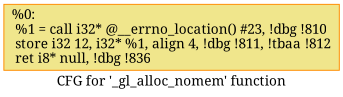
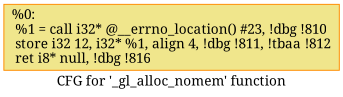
node "%0:": text "ret i8* null, !dbg !836" -> "ret i8* null, !dbg !816"
